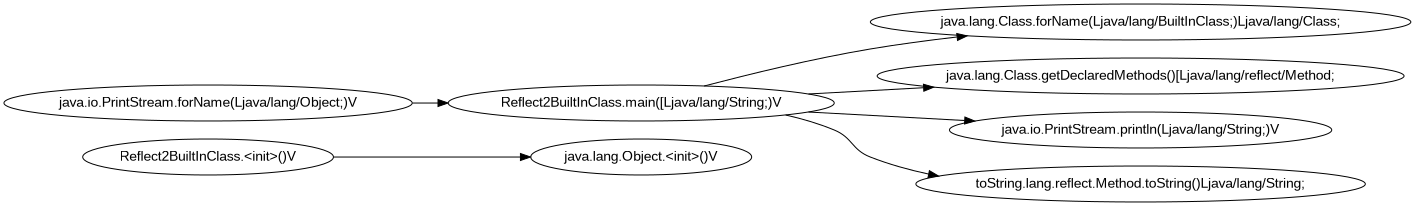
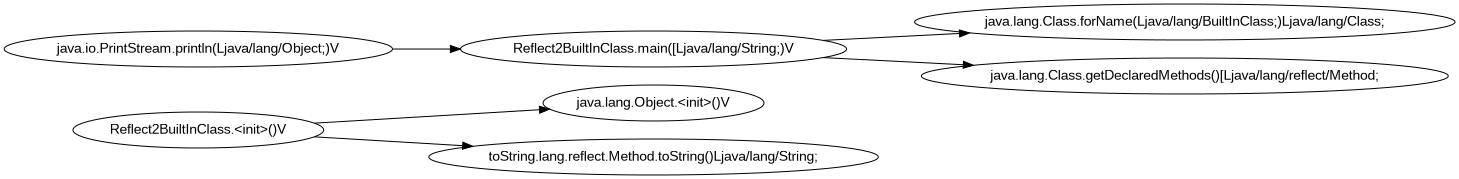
node "java.io.PrintStream.forName(Ljava/lang/Object;)V": label "java.io.PrintStream.forName(Ljava/lang/Object;)V" -> "java.io.PrintStream.println(Ljava/lang/Object;)V"
node "java.io.PrintStream.println(Ljava/lang/String;)V": removed
edge "Reflect2BuiltInClass.main([Ljava/lang/String;)V" -> "toString.lang.reflect.Method.toString()Ljava/lang/String;": now "Reflect2BuiltInClass.<init>()V" -> "toString.lang.reflect.Method.toString()Ljava/lang/String;"
